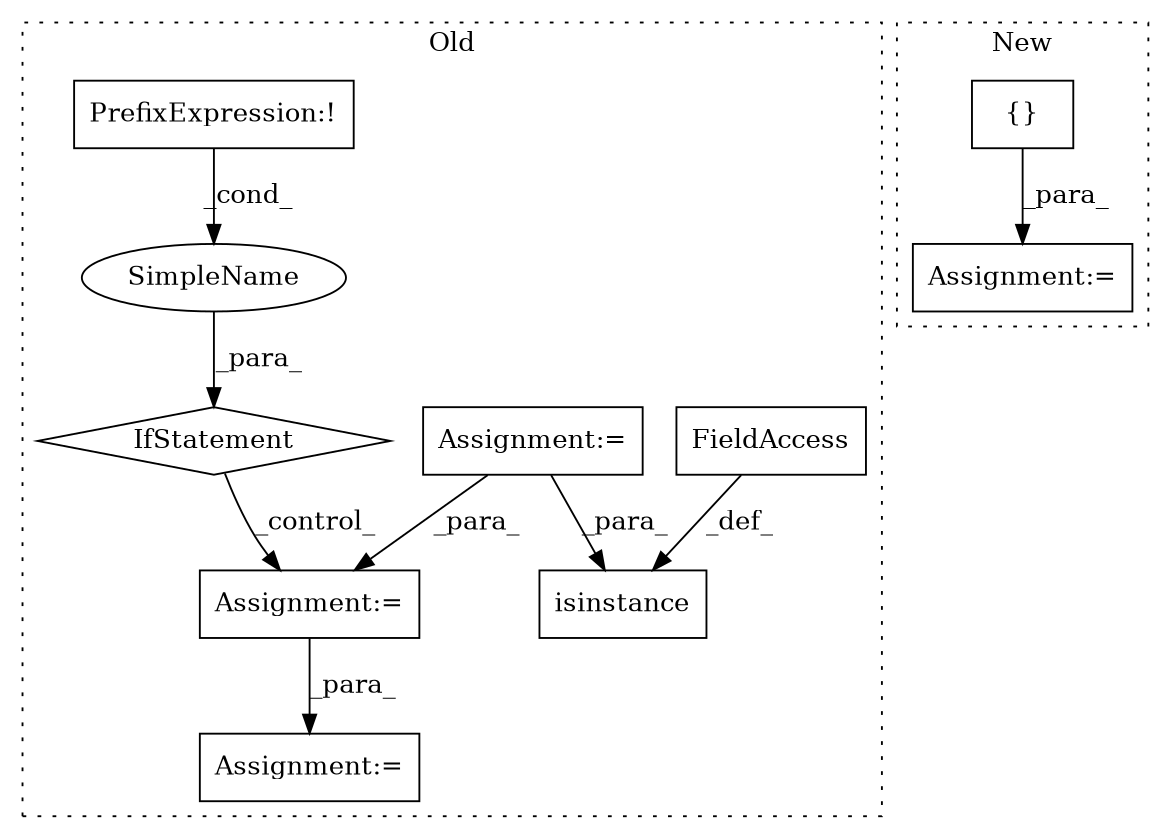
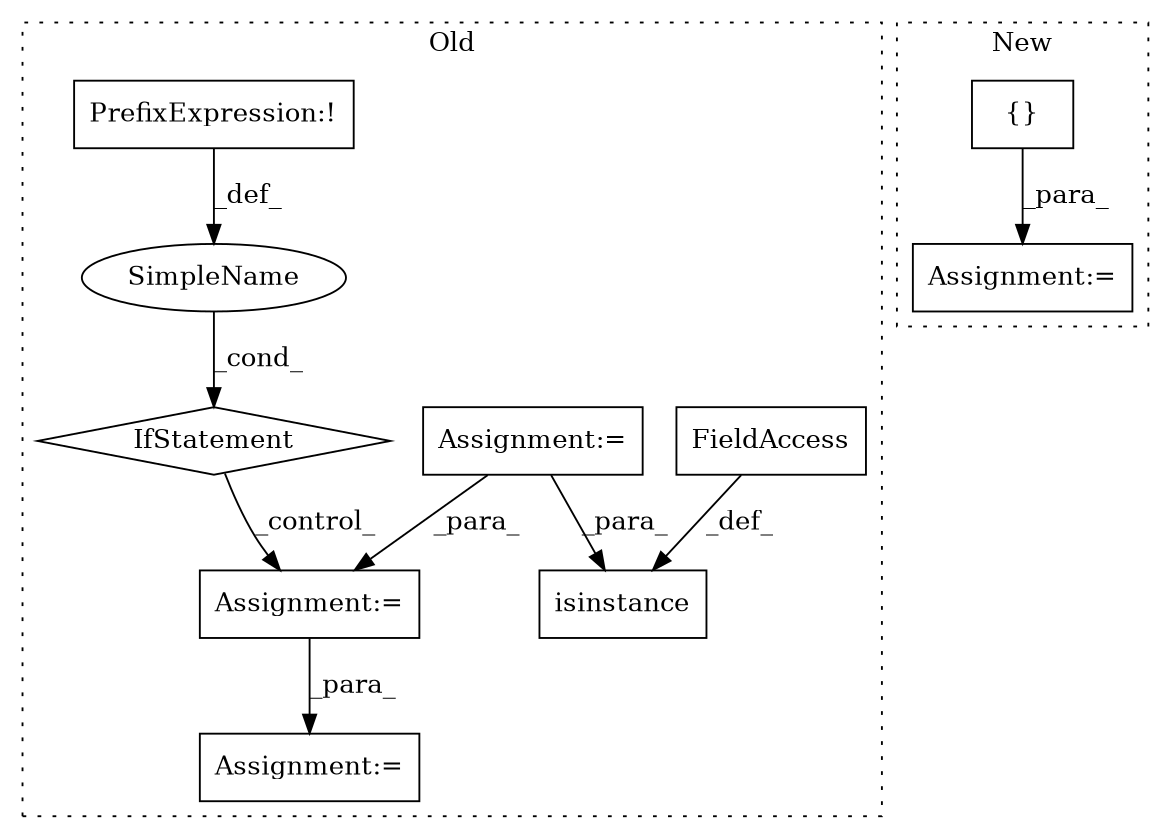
edge "PrefixExpression:!" -> "SimpleName": label "_cond_" -> "_def_"
edge "SimpleName" -> "IfStatement": label "_para_" -> "_cond_"
